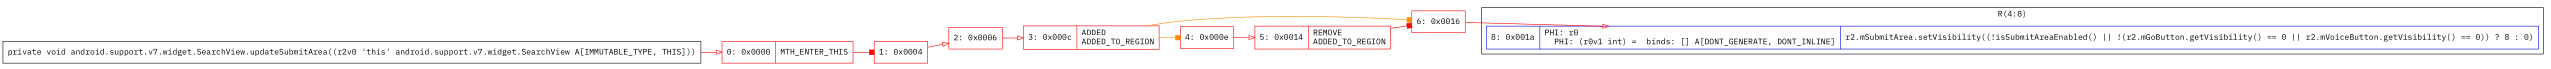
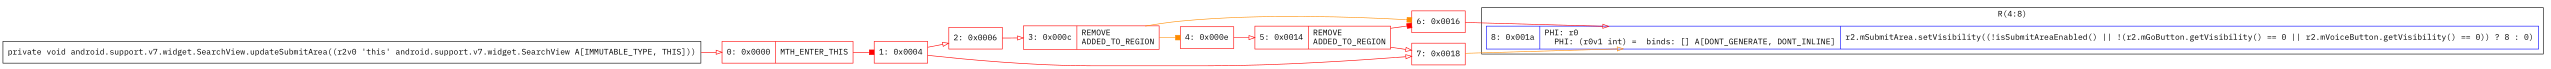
node "3: 0x000c": text "ADDED" -> "REMOVE"
node "7: 0x0018": added
